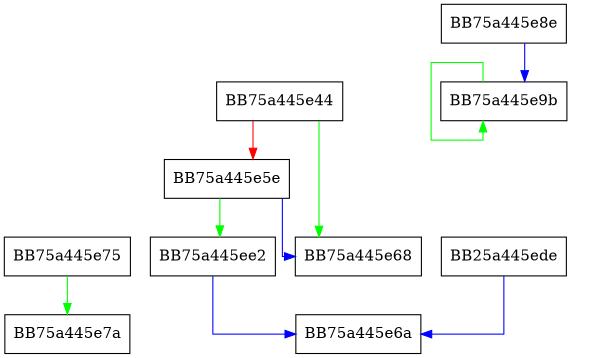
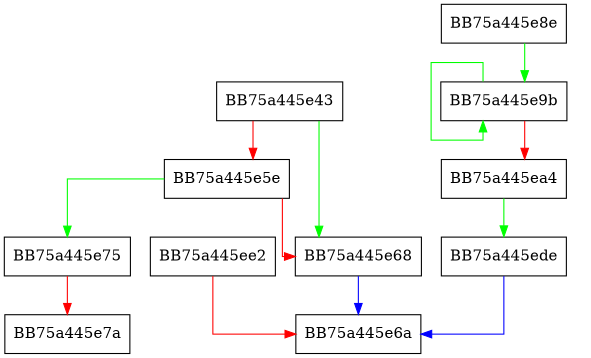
edge "BB75a445e8e" -> "BB75a445e9b": color blue -> green
node "BB75a445e44": label "BB75a445e44" -> "BB75a445e43"
node "BB75a445ea4": added
edge "BB75a445e5e" -> "BB75a445ee2": now "BB75a445e5e" -> "BB75a445e75"
edge "BB75a445e5e" -> "BB75a445e68": color blue -> red
node "BB25a445ede": label "BB25a445ede" -> "BB75a445ede"
edge "BB75a445e75" -> "BB75a445e7a": color green -> red
edge "BB75a445e68" -> "BB75a445e6a": added
edge "BB75a445ee2" -> "BB75a445e6a": color blue -> red
